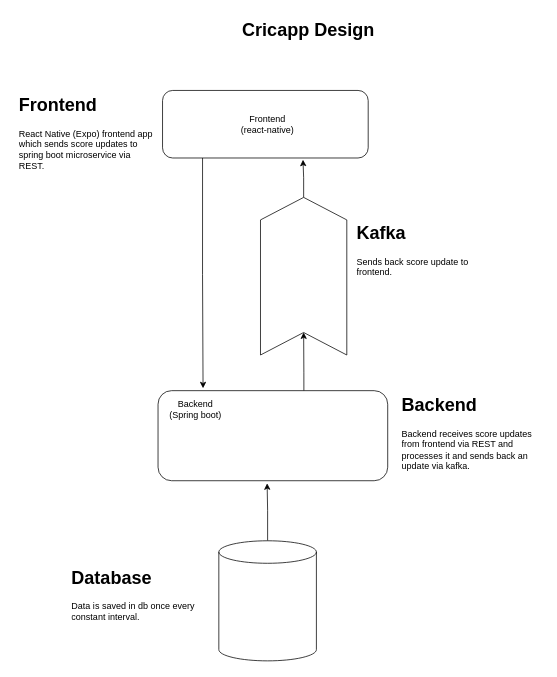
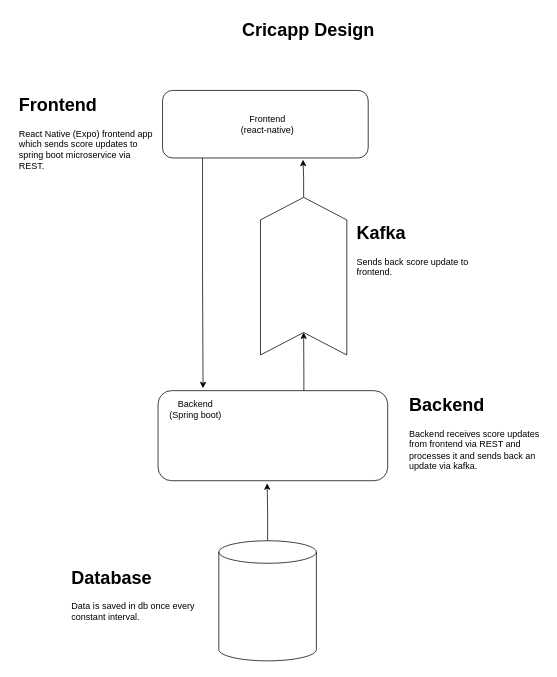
node "Backend Backend receives score updates from frontend via REST and processes it and sends back an update via kafka.": moved (469, 435) -> (477, 435)
